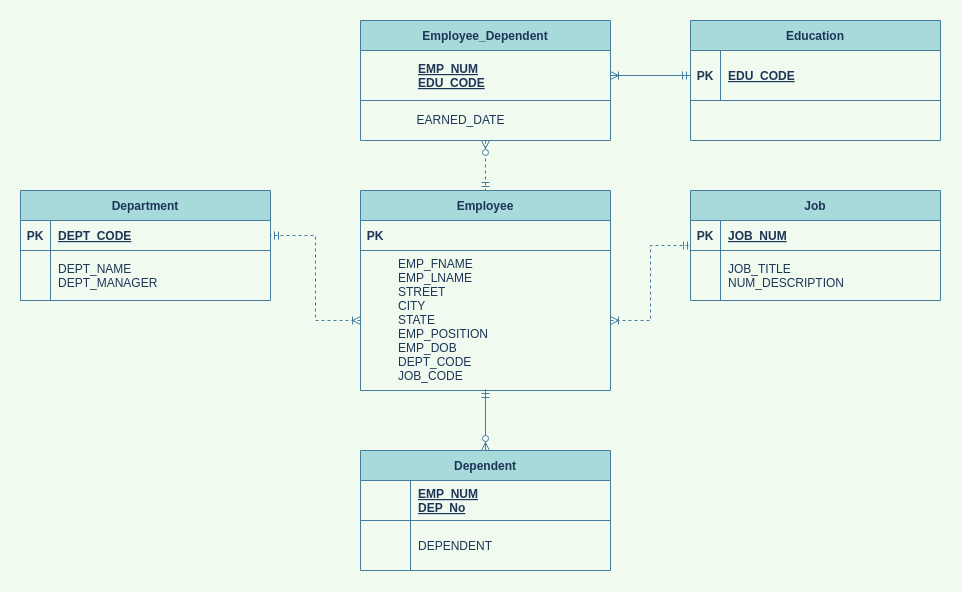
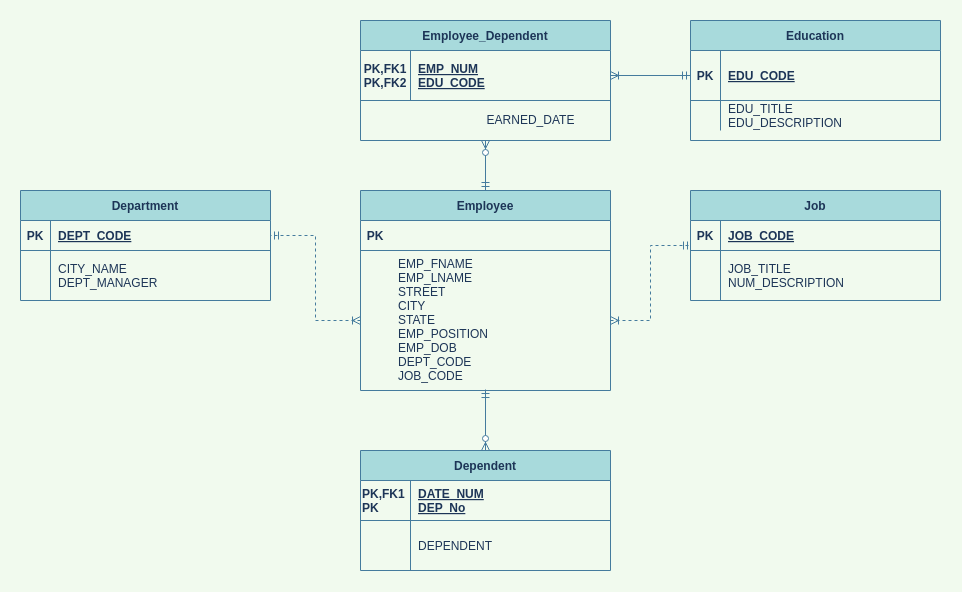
node "PK,FK1 PK,FK2": added
node "EDU_TITLE EDU_DESCRIPTION": added
node "EARNED_DATE": moved (461, 121) -> (531, 121)
edge "Employee_Dependent" -- "Employee": style dashed -> solid
node "JOB_NUM": label "JOB_NUM" -> "JOB_CODE"
node "DEPT_NAME DEPT_MANAGER": label "DEPT_NAME DEPT_MANAGER" -> "CITY_NAME DEPT_MANAGER"
node "EMP_NUM DEP_No": label "EMP_NUM DEP_No" -> "DATE_NUM DEP_No"
node "PK,FK1 PK": added
